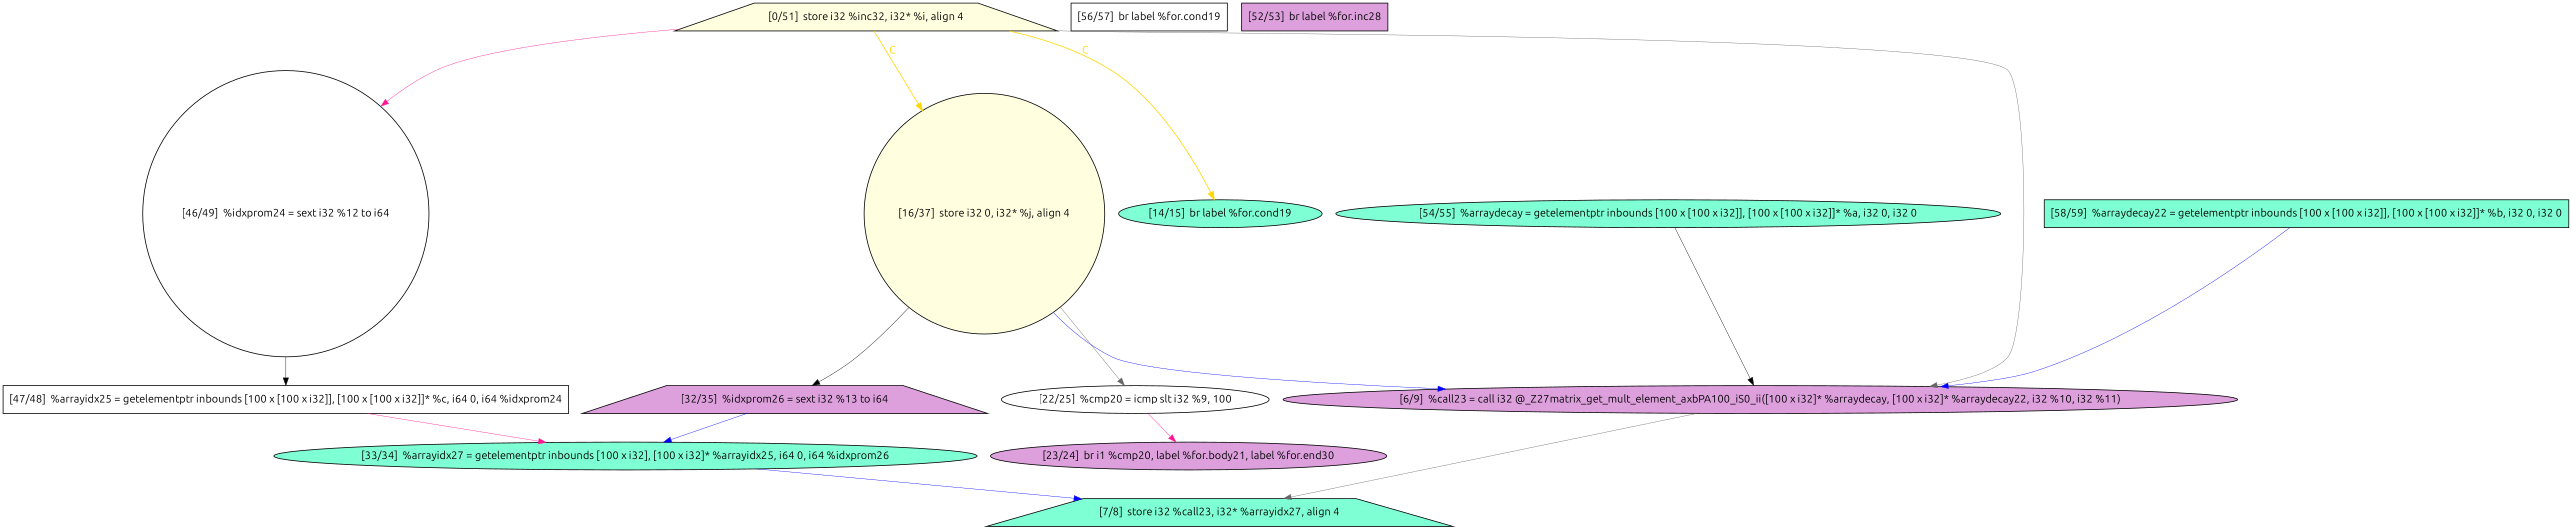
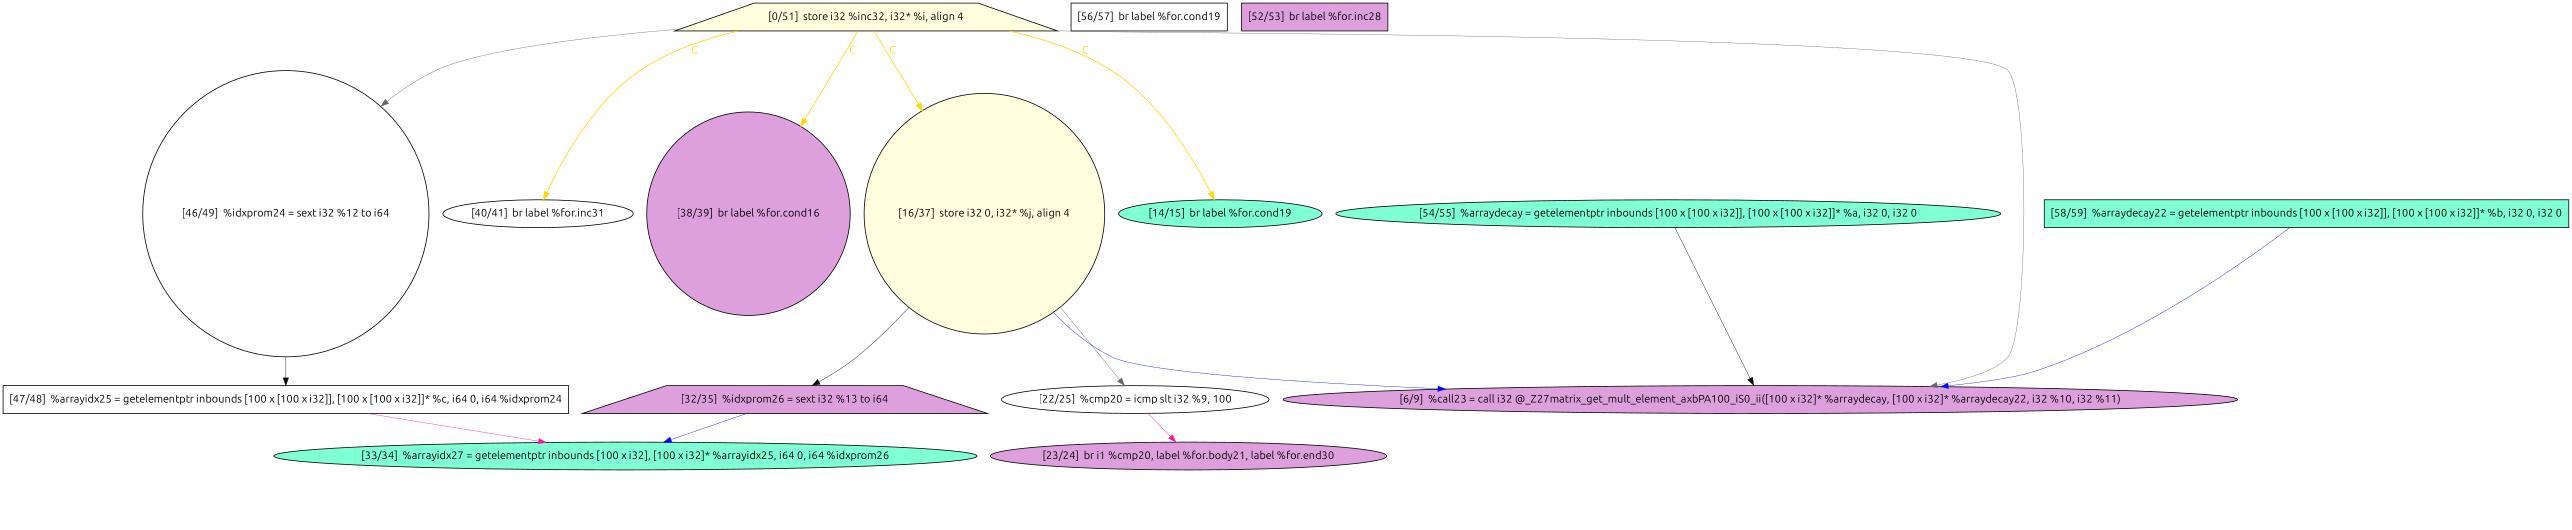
edge "[0/51]  store i32 %inc32, i32* %i, align 4" -> "[46/49]  %idxprom24 = sext i32 %12 to i64": color deeppink -> gray40
node "[40/41]  br label %for.inc31": added
node "[38/39]  br label %for.cond16": added
node "[7/8]  store i32 %call23, i32* %arrayidx27, align 4": removed
